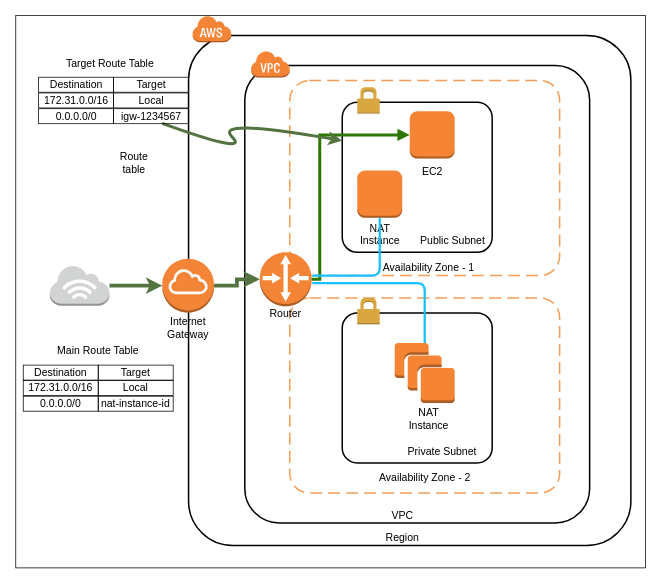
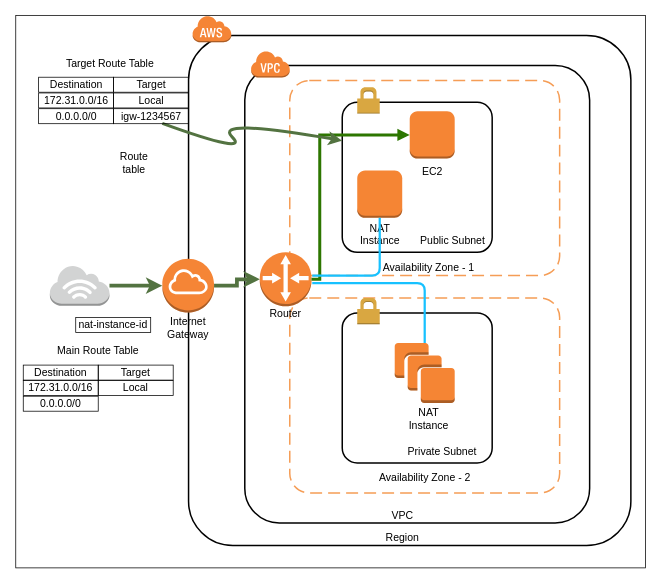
node "nat-instance-id": moved (135, 404) -> (113, 325)
